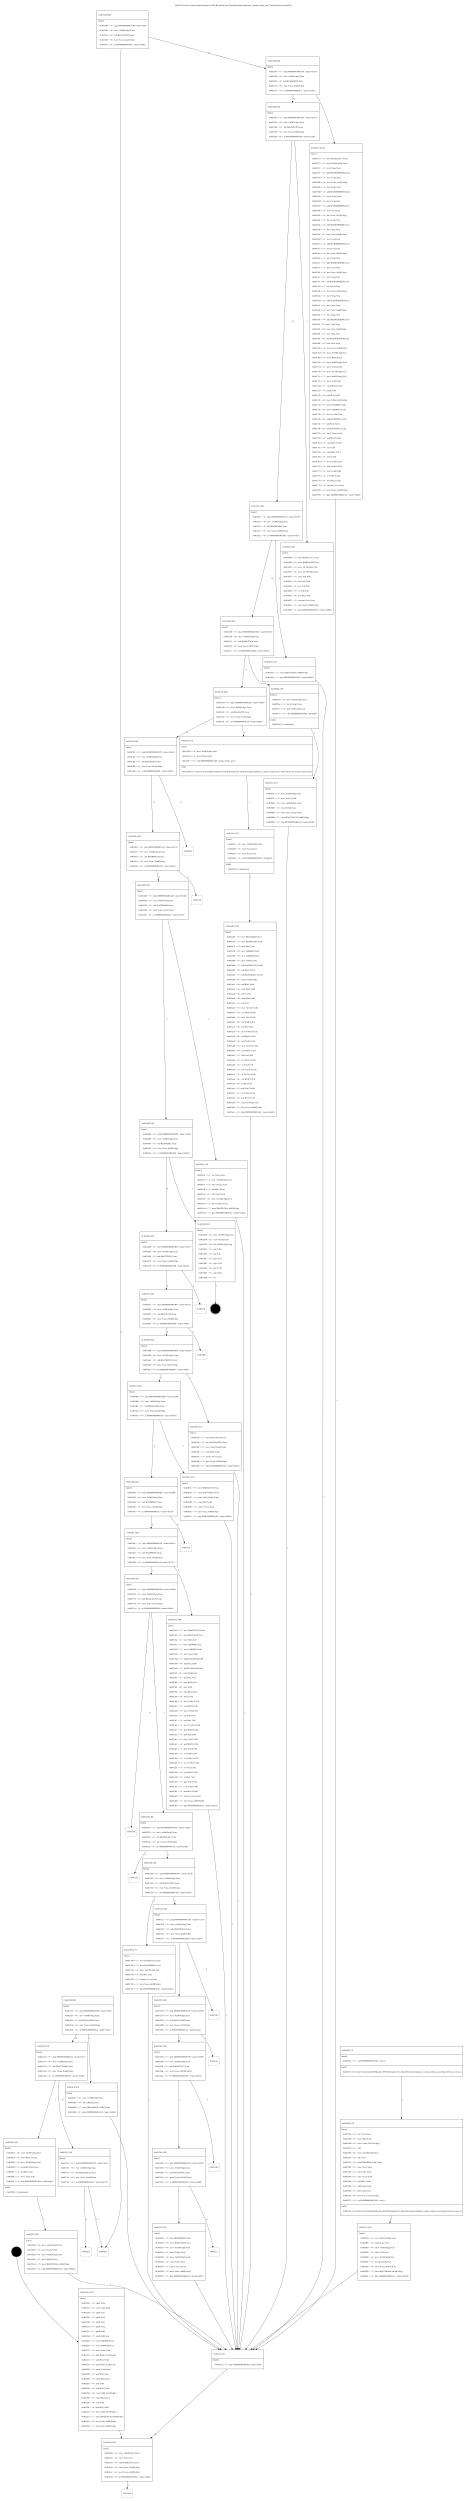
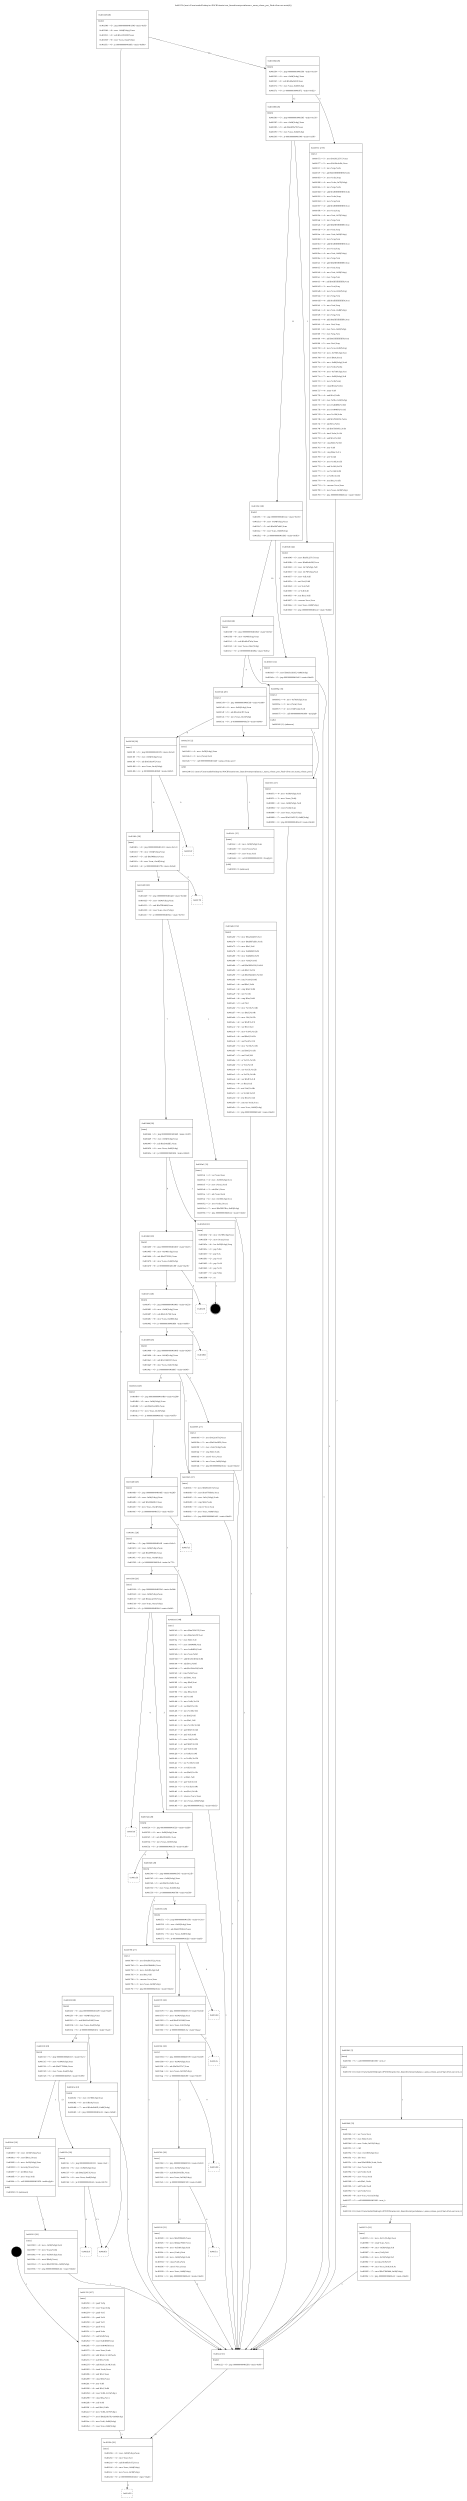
edge "0x401a5c [15]" -> "0x401a6b [152]": removed, label "1"
edge "0x4014b4 [28]" -> "0x4018cb [27]": now "0x401498 [28]" -> "0x4018cb [27]"
edge "0x401646 [44]" -> "0x401e22 [5]": added, label "1"
